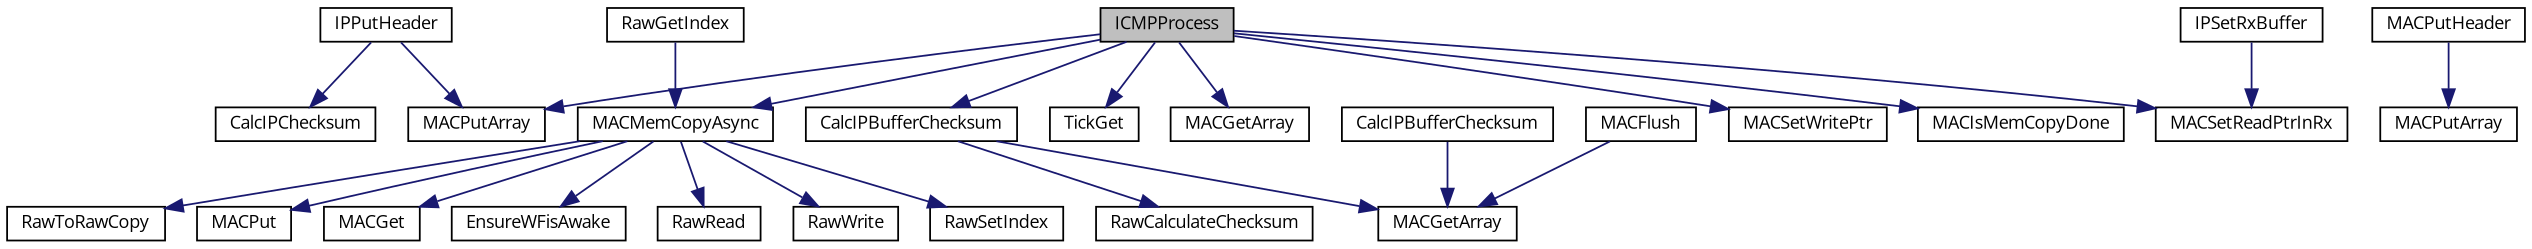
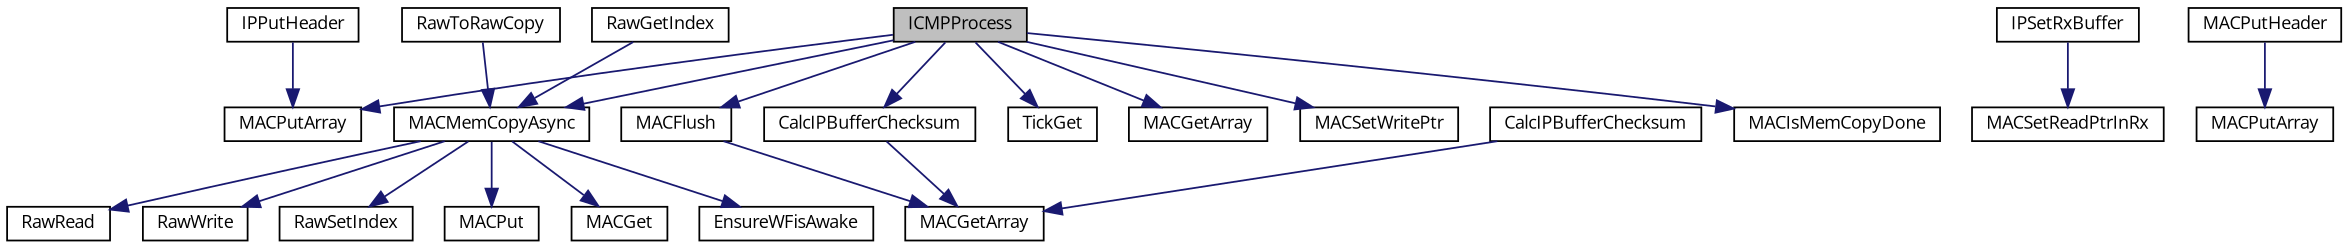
edge "ICMPProcess" -> "MACSetReadPtrInRx": now "ICMPProcess" -> "MACFlush"
node "CalcIPChecksum": removed
edge "MACMemCopyAsync" -> "RawToRawCopy": reversed
node "RawCalculateChecksum": removed
